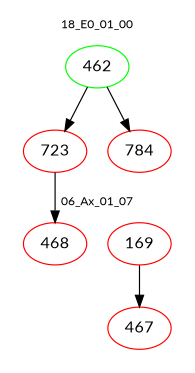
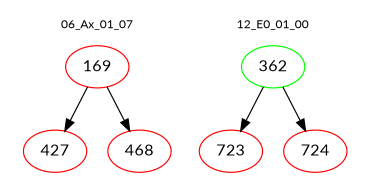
cluster "18_E0_01_00": label "18_E0_01_00" -> "12_E0_01_00"
node "462": label "462" -> "362"
node "784": label "784" -> "724"
edge "723" -> "468": now "169" -> "468"
node "467": label "467" -> "427"
